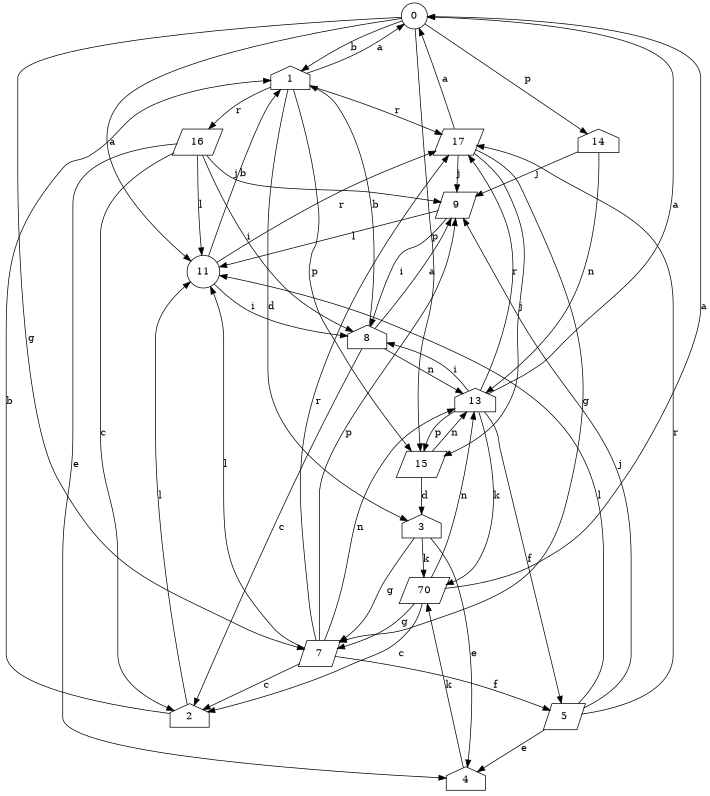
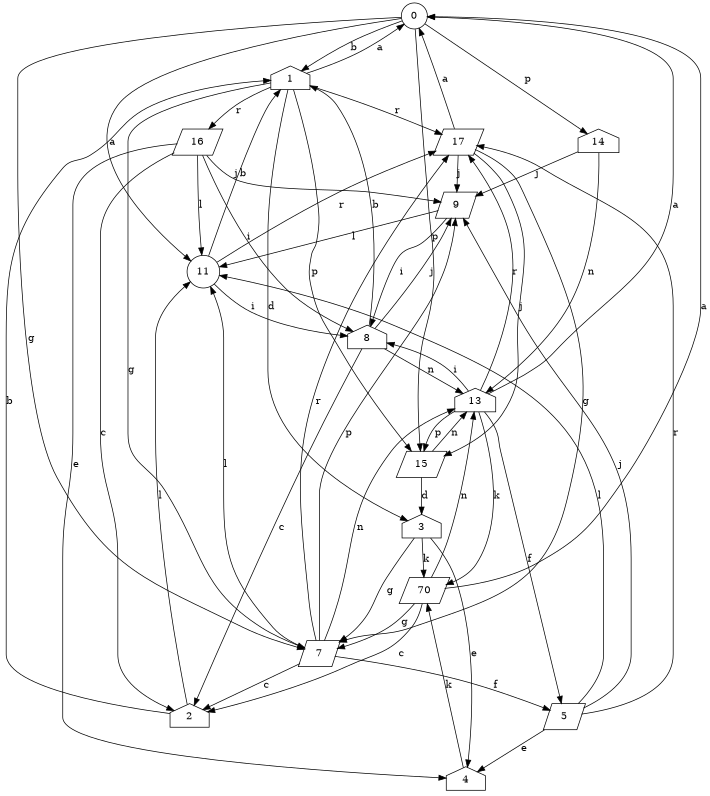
edge "8" -> "9": label "a" -> "j"
edge "1" -> "7": added, label "g"
